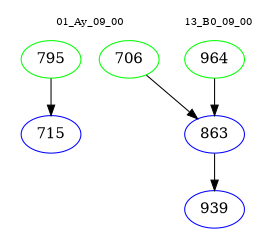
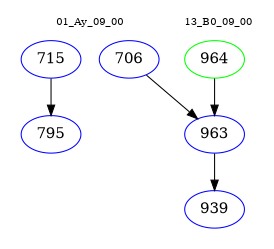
node "795": color green -> blue
node "706": color green -> blue
edge "795" -> "715": reversed
node "863": label "863" -> "963"
